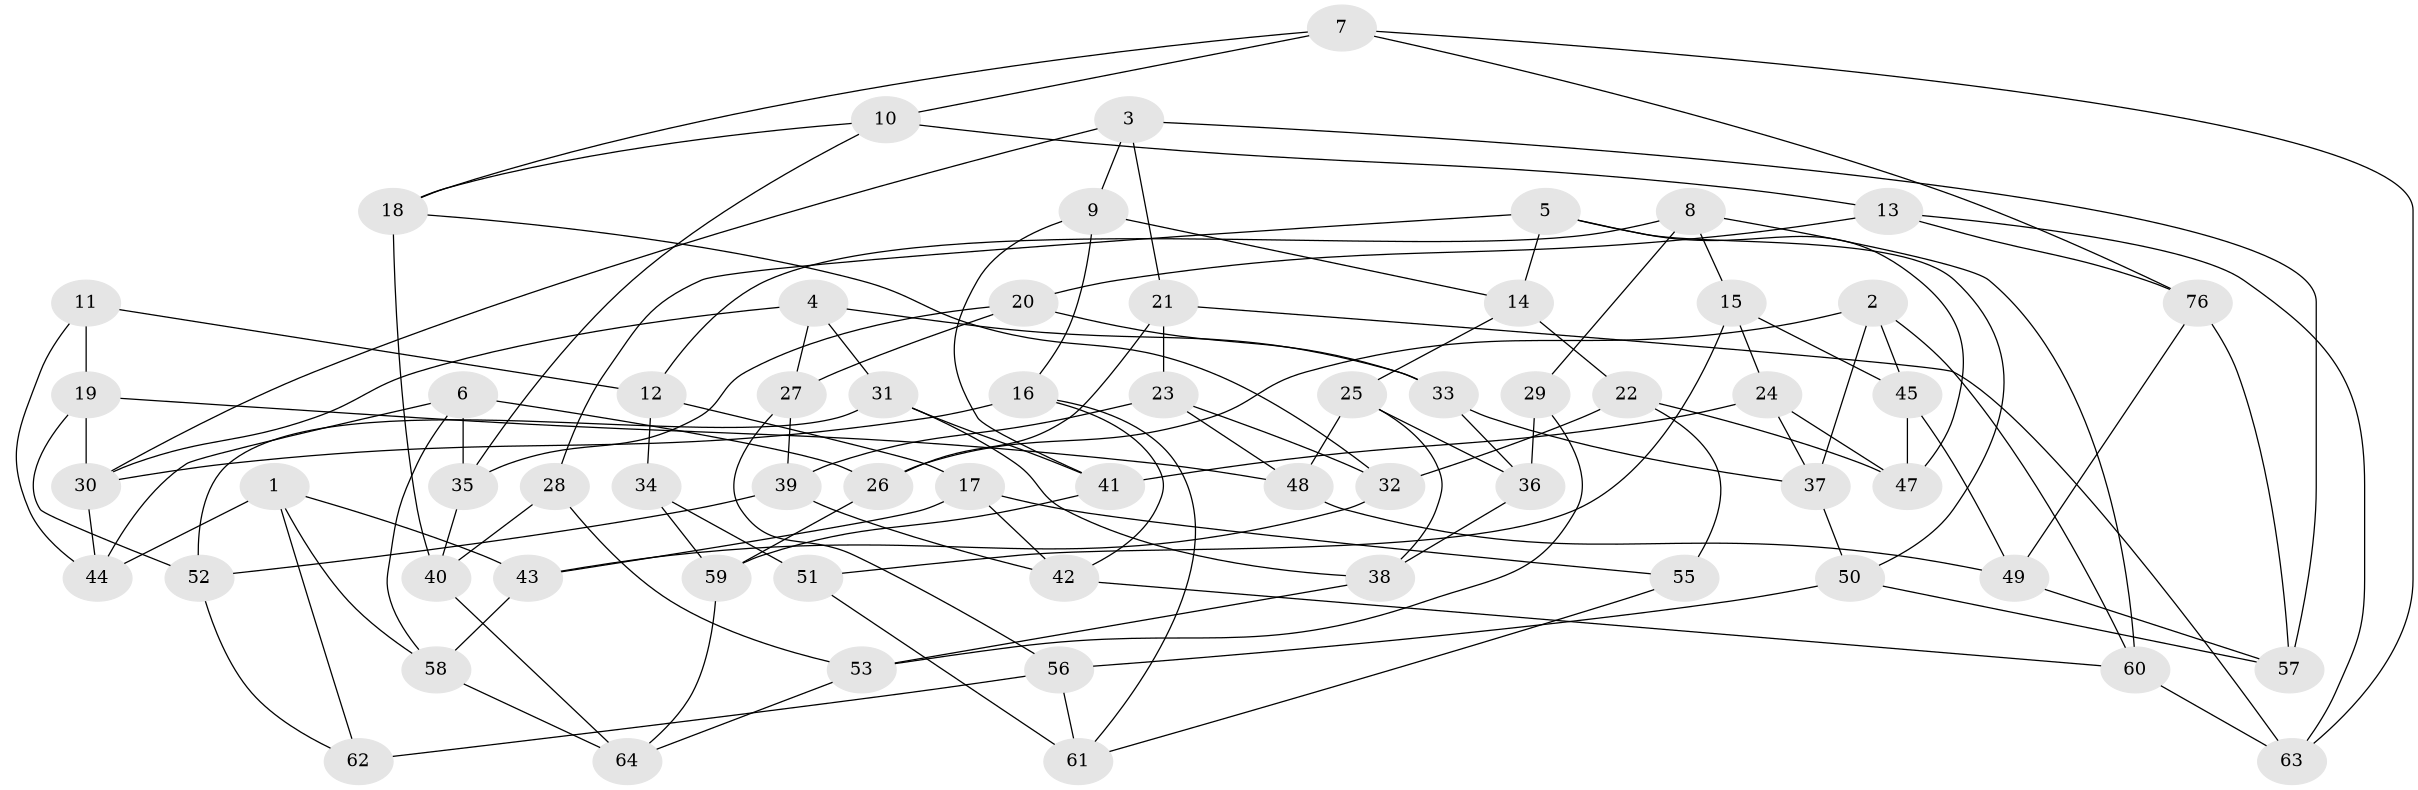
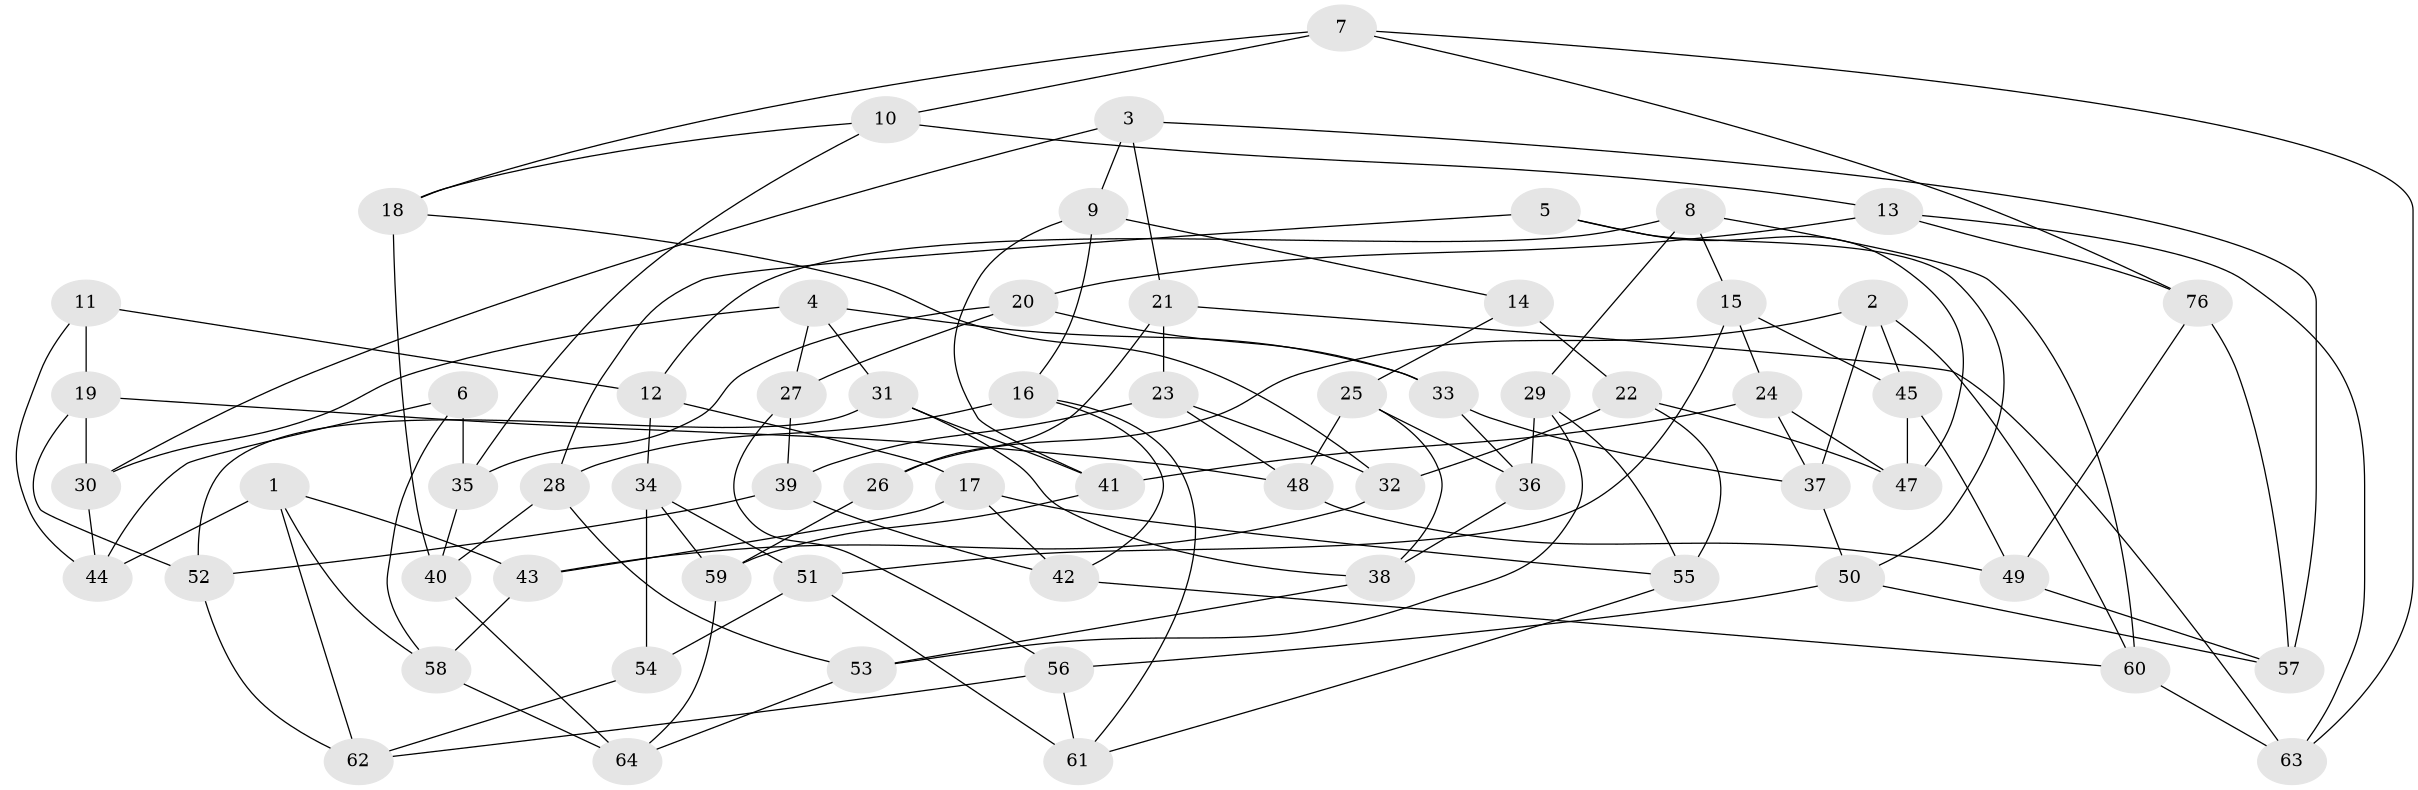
edge "5" -- "14": removed
edge "16" -- "30": now "16" -- "28"
edge "6" -- "26": removed
edge "29" -- "55": added
node "54": added
